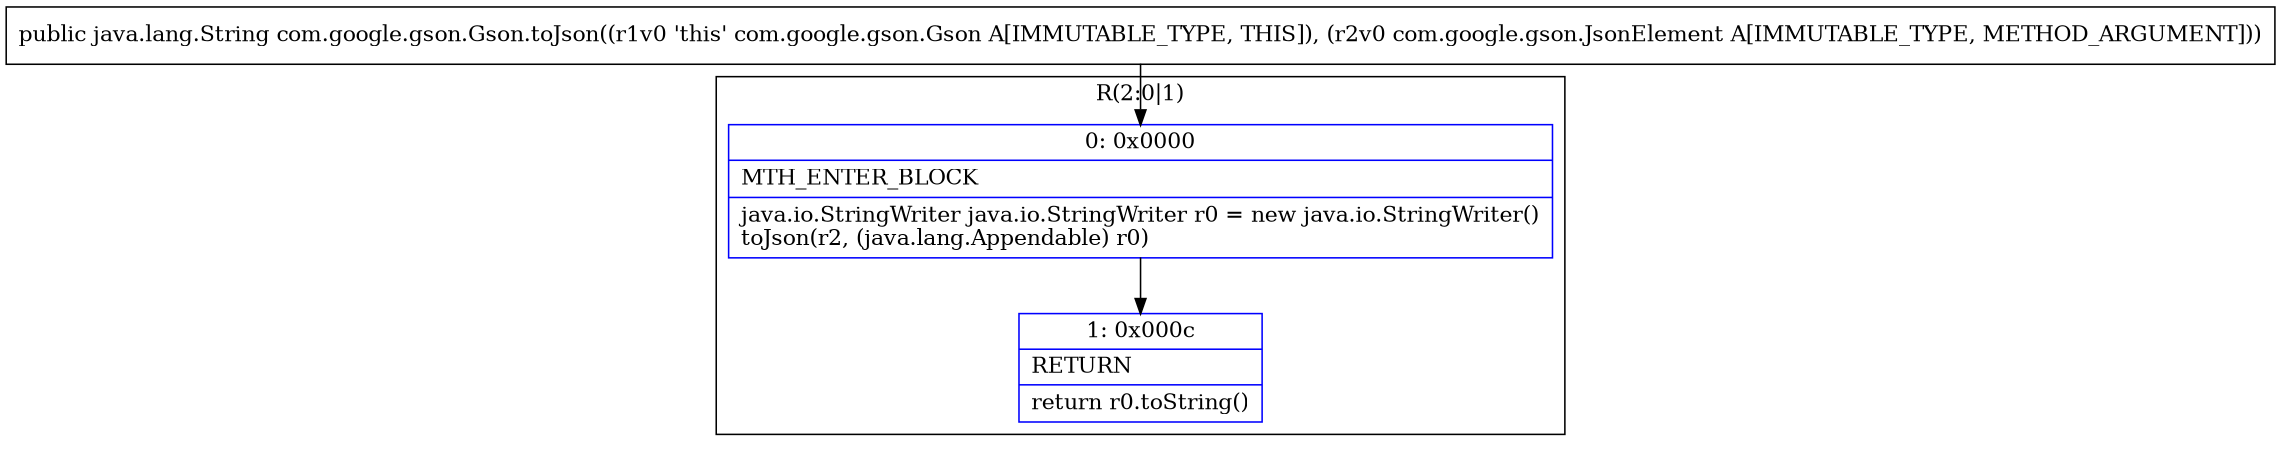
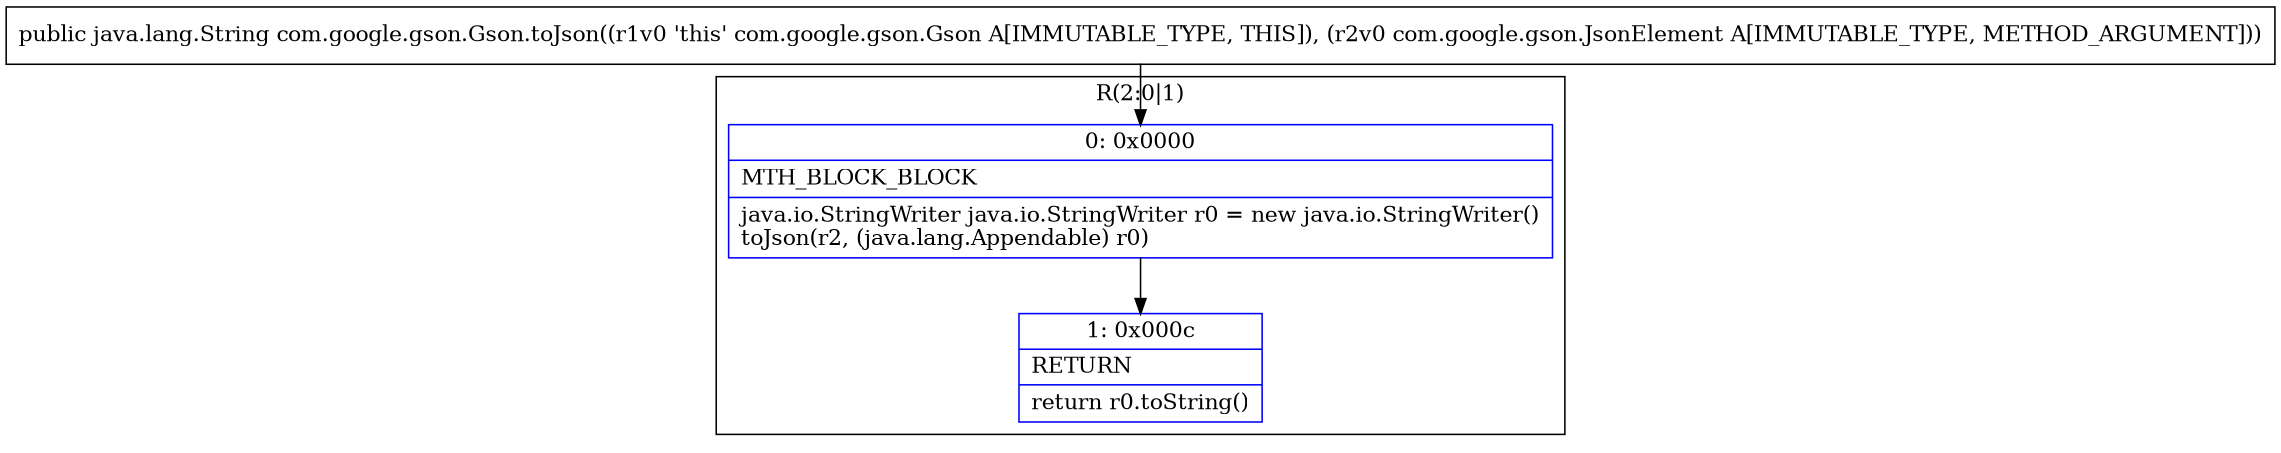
node "0: 0x0000": text "MTH_ENTER_BLOCK" -> "MTH_BLOCK_BLOCK"
